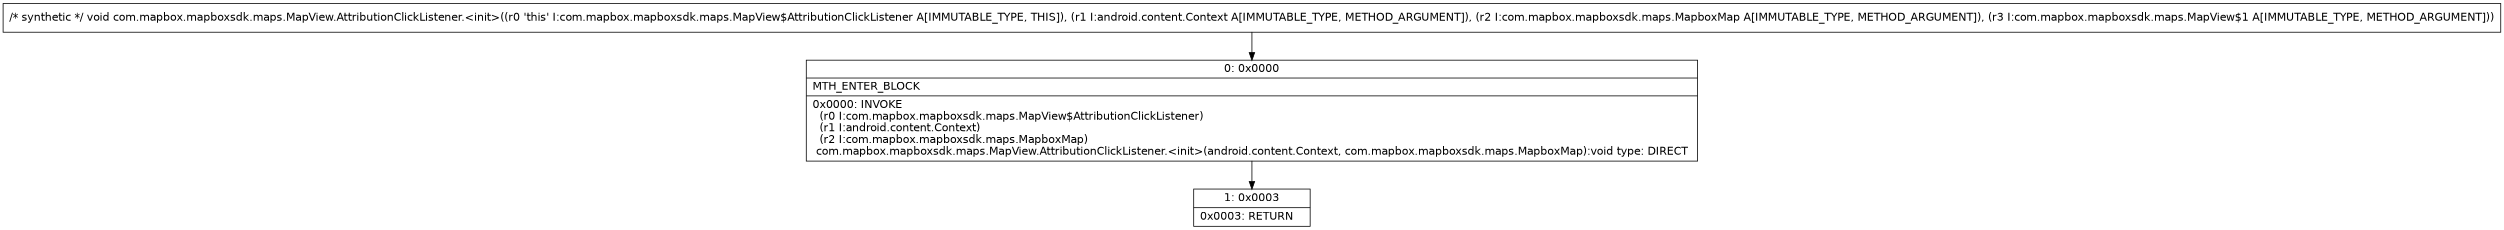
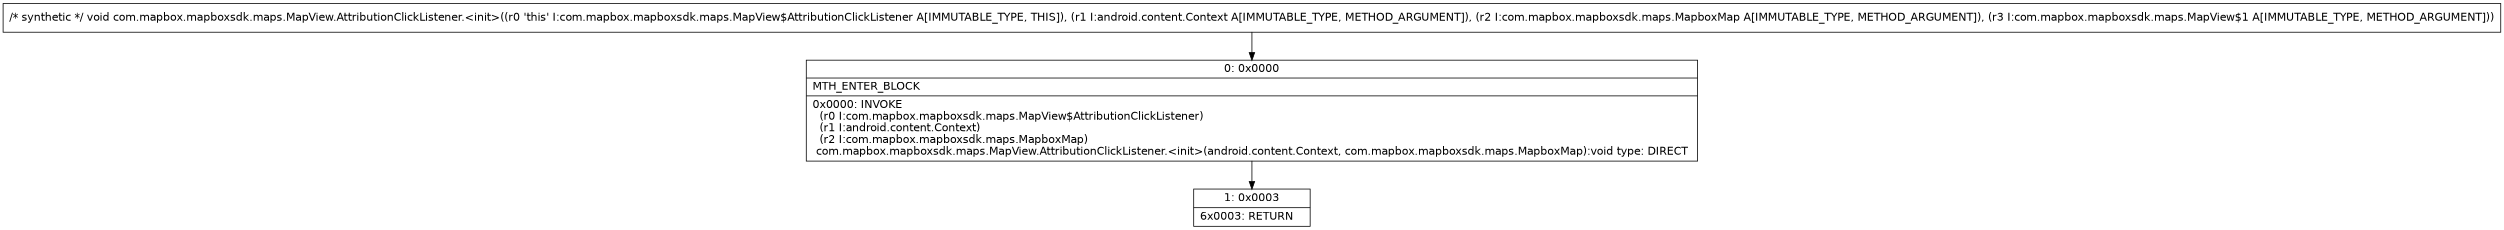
node "1: 0x0003": text "0x0003: RETURN" -> "6x0003: RETURN"
